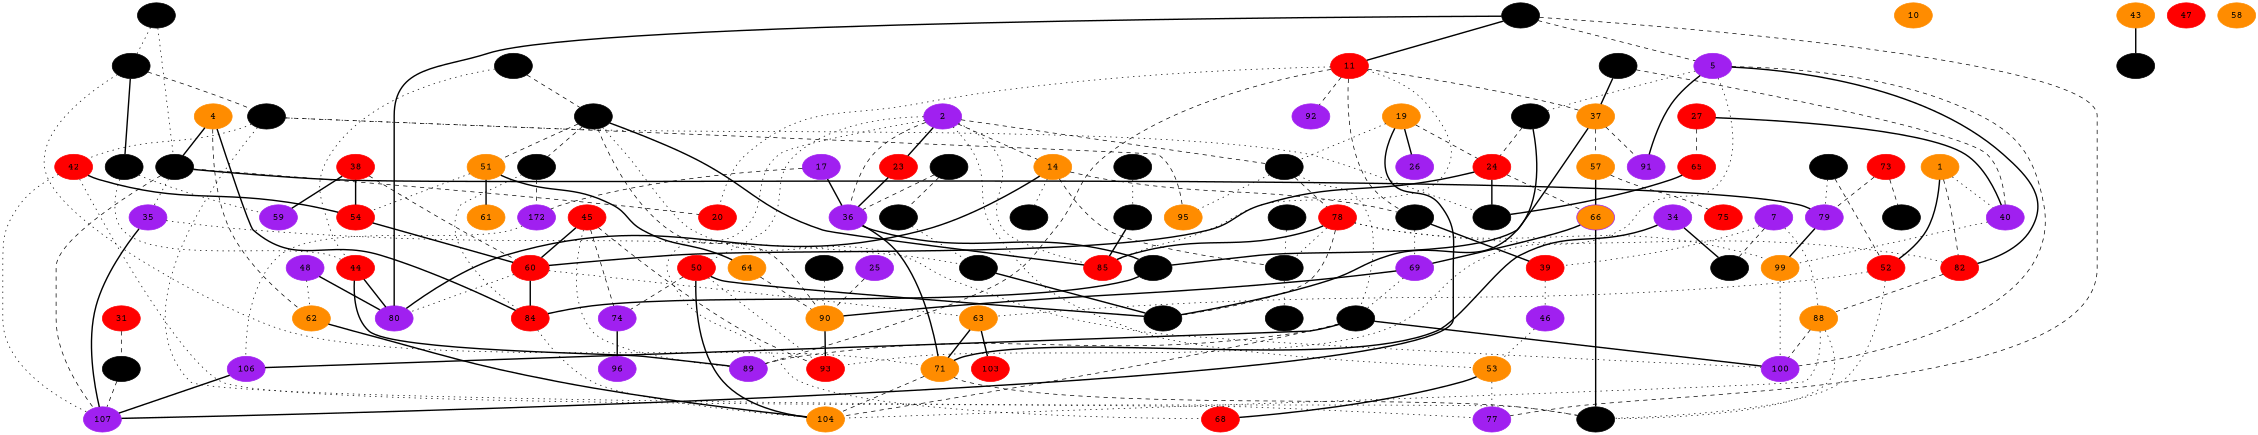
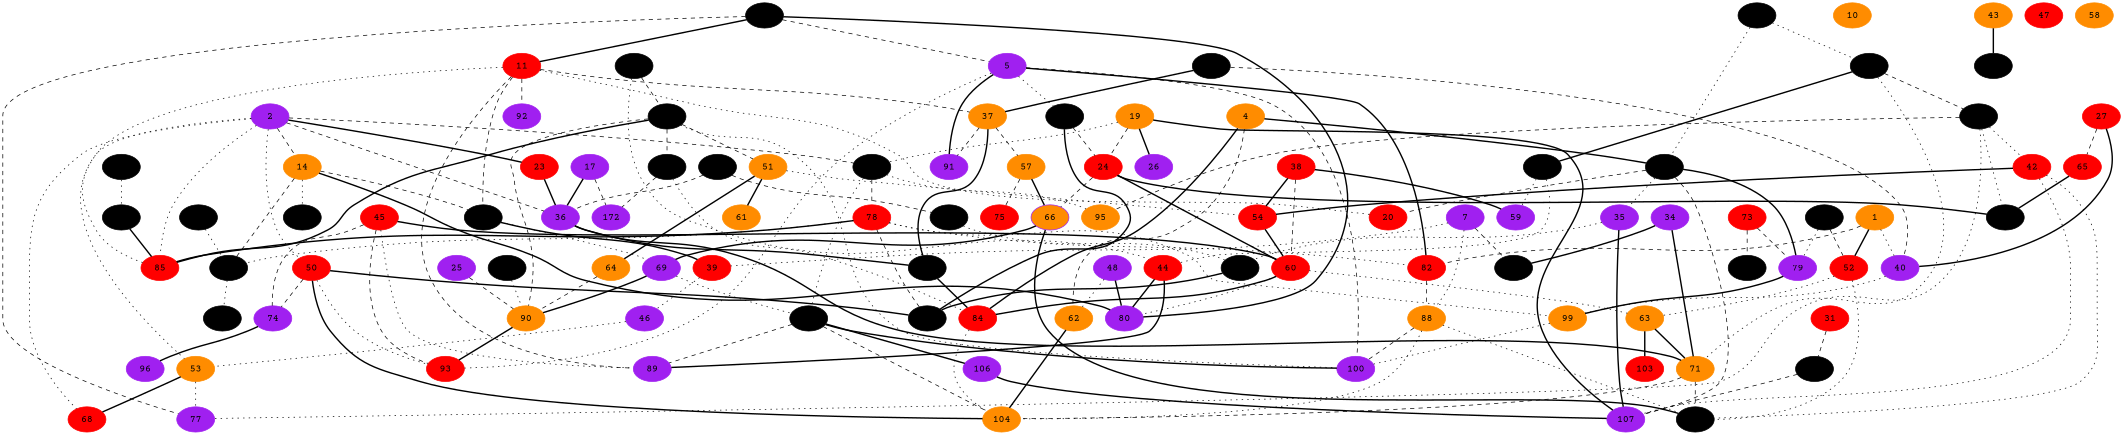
edge "172" -- "106": removed
